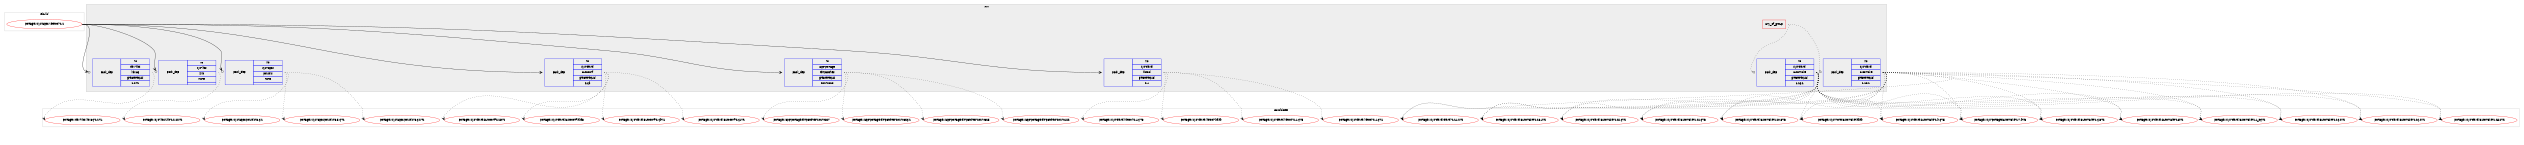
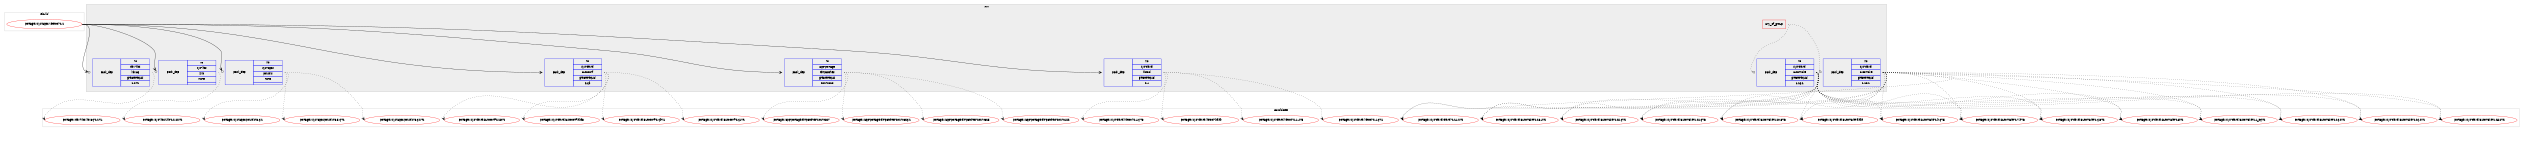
node "portage://sys-devel/libtool-2.4.6-r5": label "portage://sys-devel/libtool-2.4.6-r5" -> "portage://sys-devel/libtool-2.4.4-r5"
node "portage://sys-none/automake-9999": label "portage://sys-none/automake-9999" -> "portage://sys-devel/automake-9999"
node "portage://sys-portage/automake-1.7.9-r3": label "portage://sys-portage/automake-1.7.9-r3" -> "portage://sys-devel/automake-1.7.9-r3"
